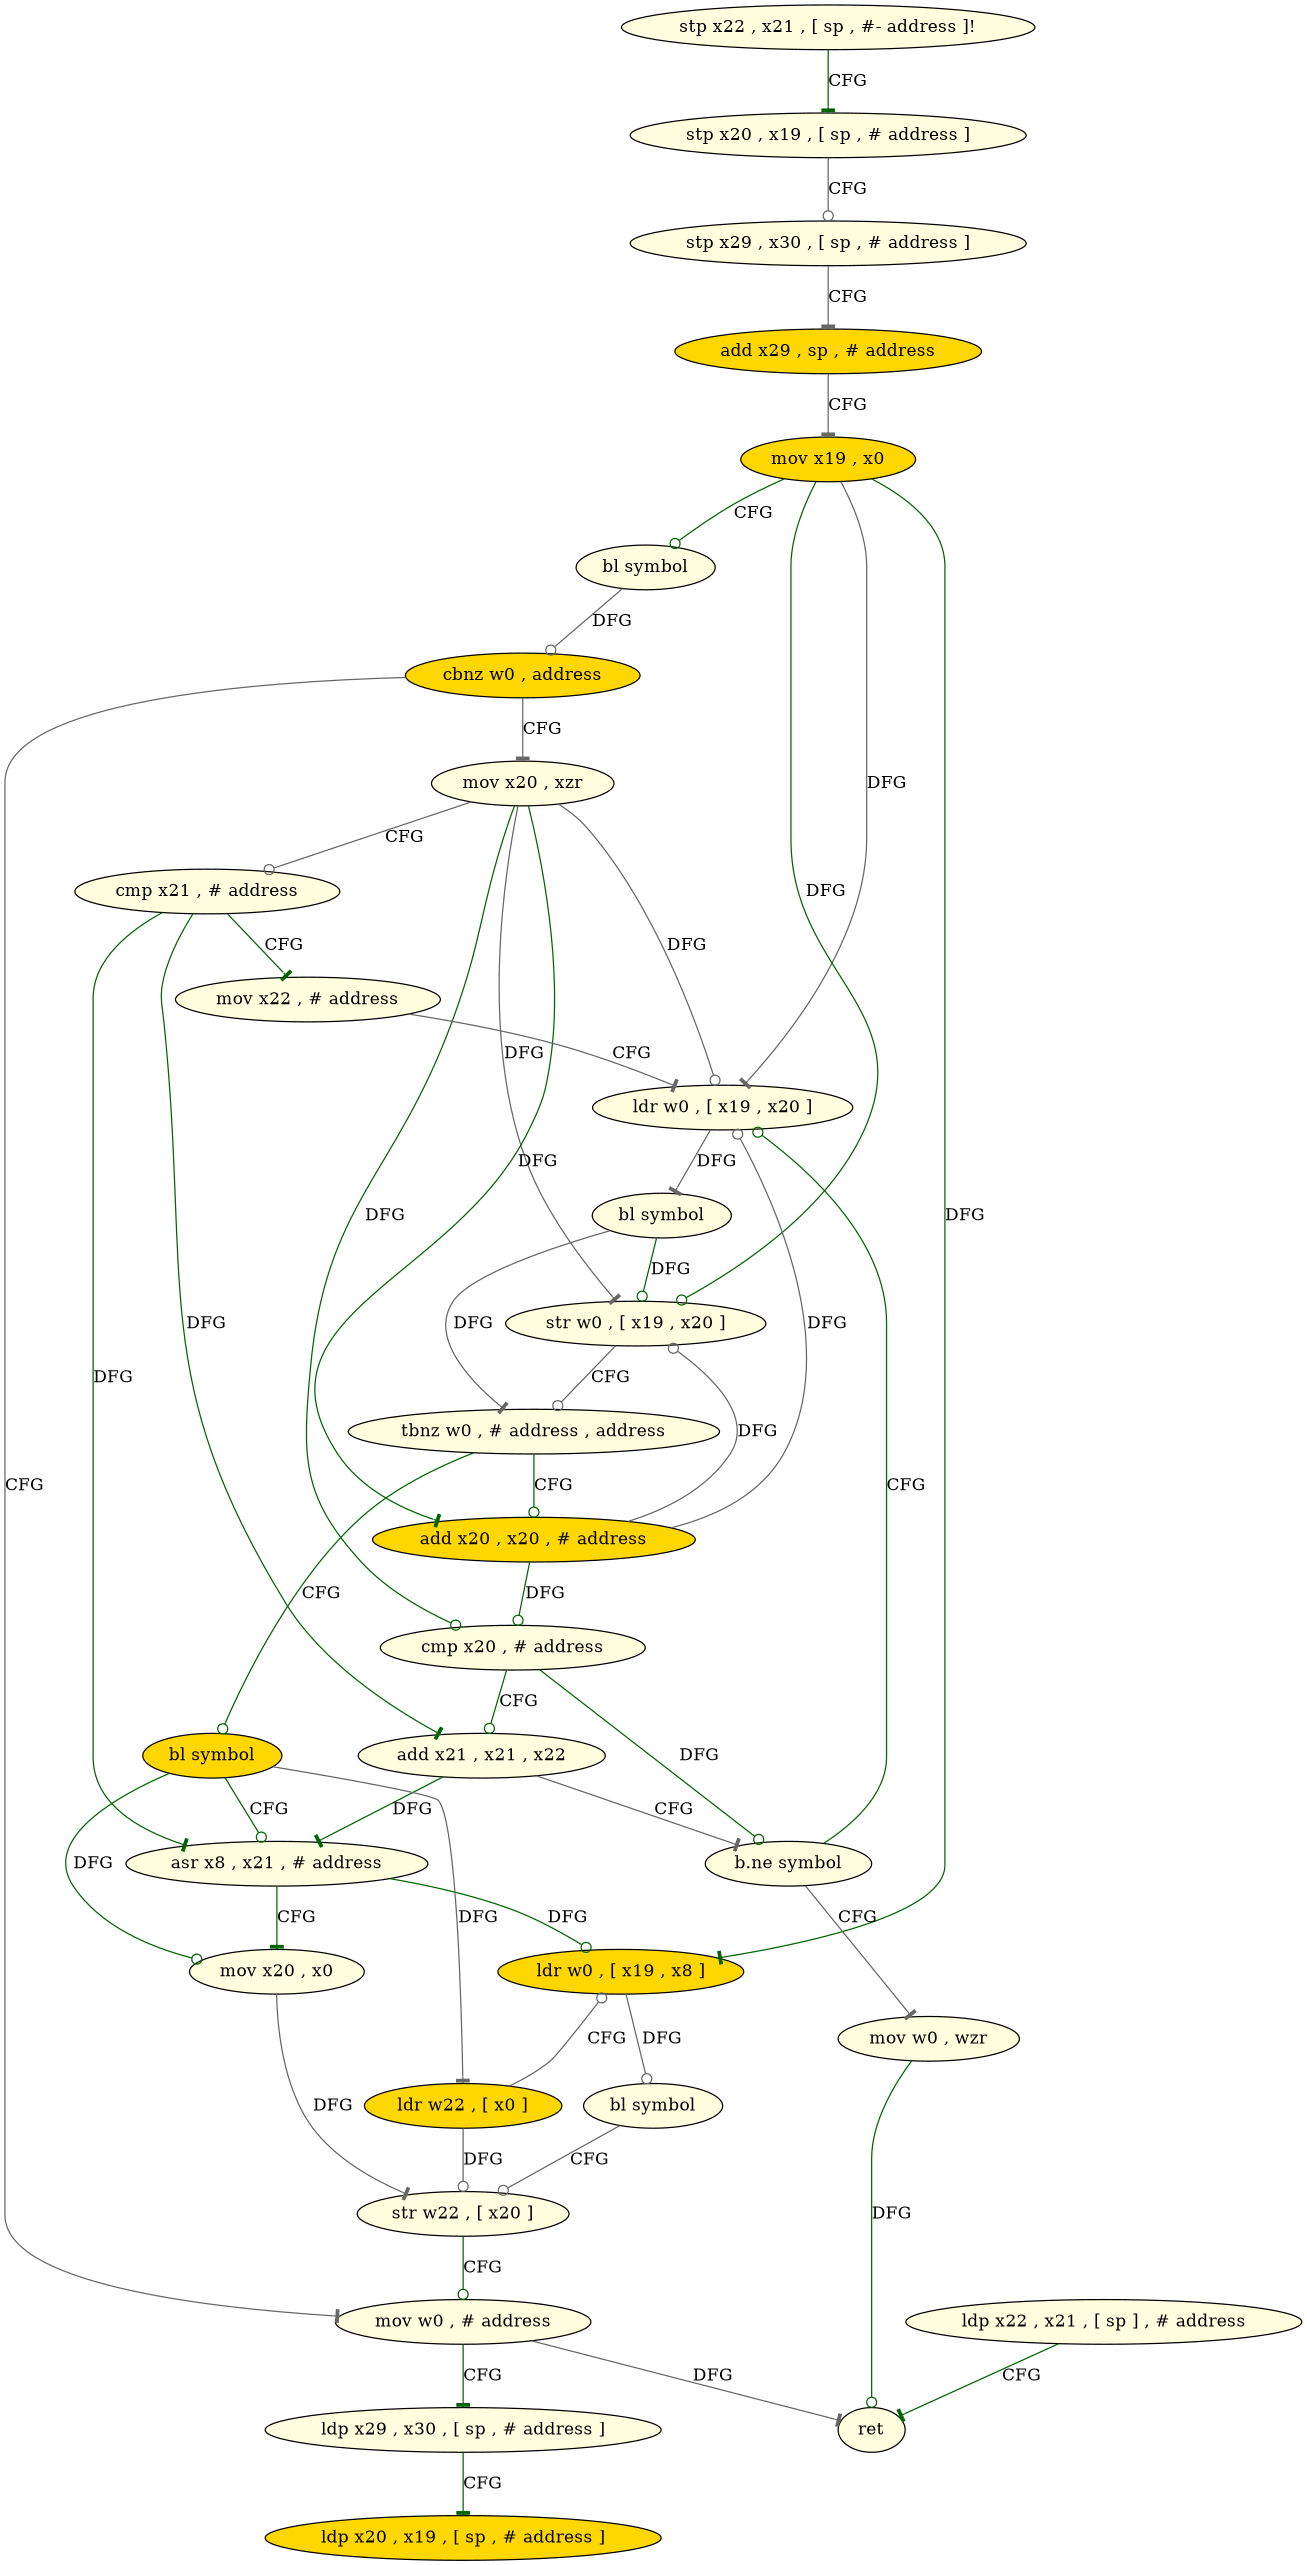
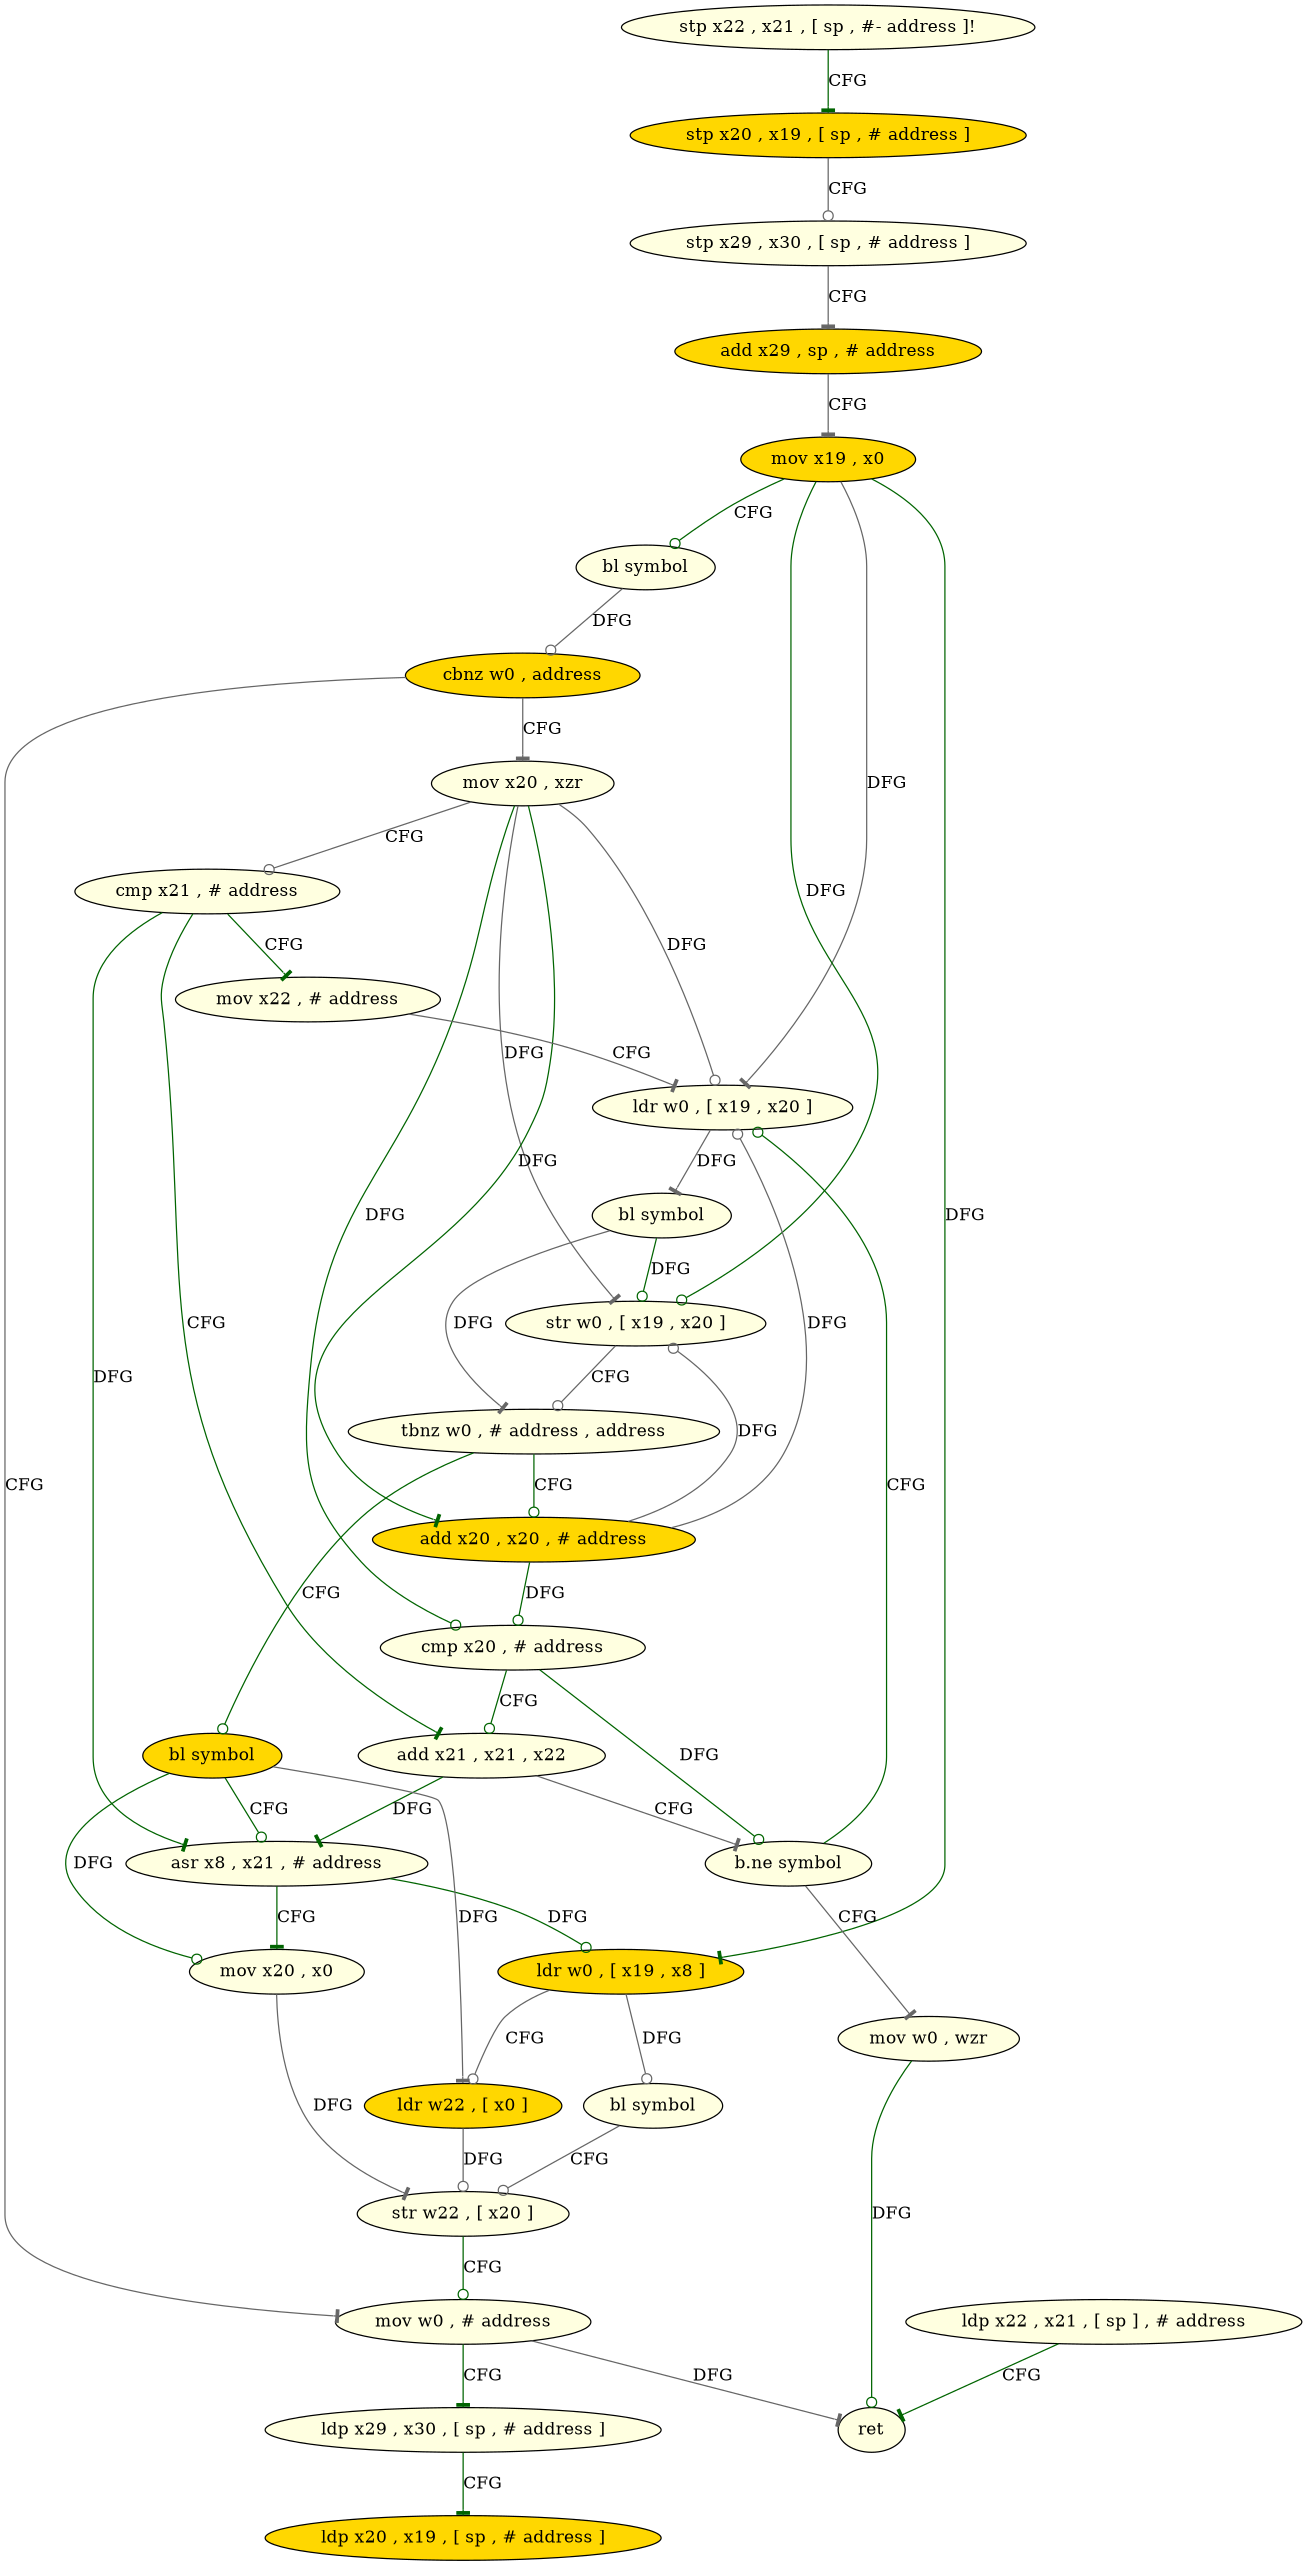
node "stp x20 , x19 , [ sp , # address ]": fillcolor lightyellow -> gold
edge "cmp x21 , # address" -> "add x21 , x21 , x22": label "DFG" -> "CFG"
edge "ldr w22 , [ x0 ]" -> "ldr w0 , [ x19 , x8 ]": reversed
